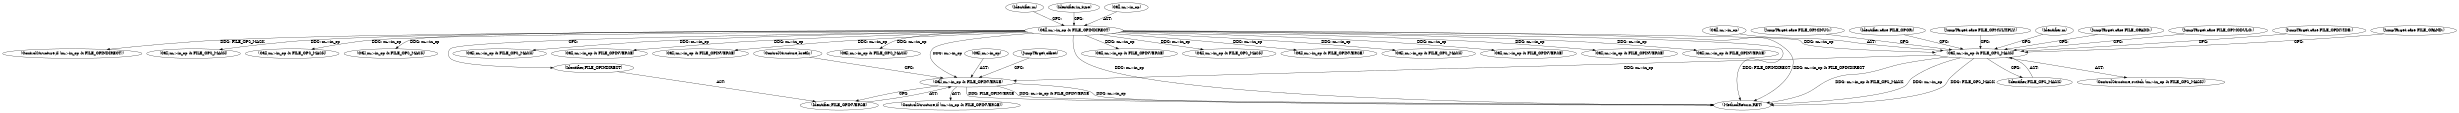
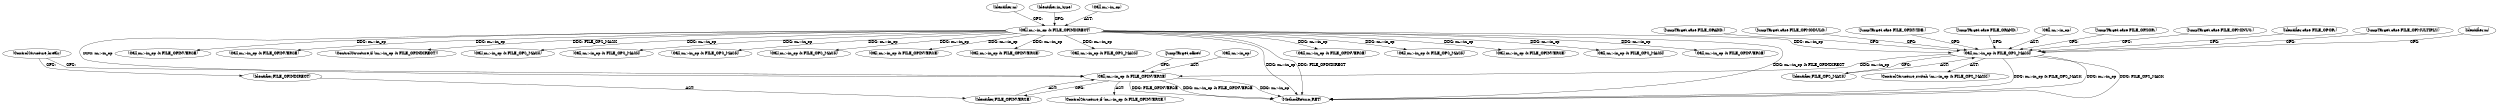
node "(JumpTarget,case FILE_OPXOR:)": added
edge "(Call,m->in_op & FILE_OPINDIRECT)" -> "(Identifier,FILE_OPINDIRECT)": now "(ControlStructure,break;)" -> "(Identifier,FILE_OPINDIRECT)"
